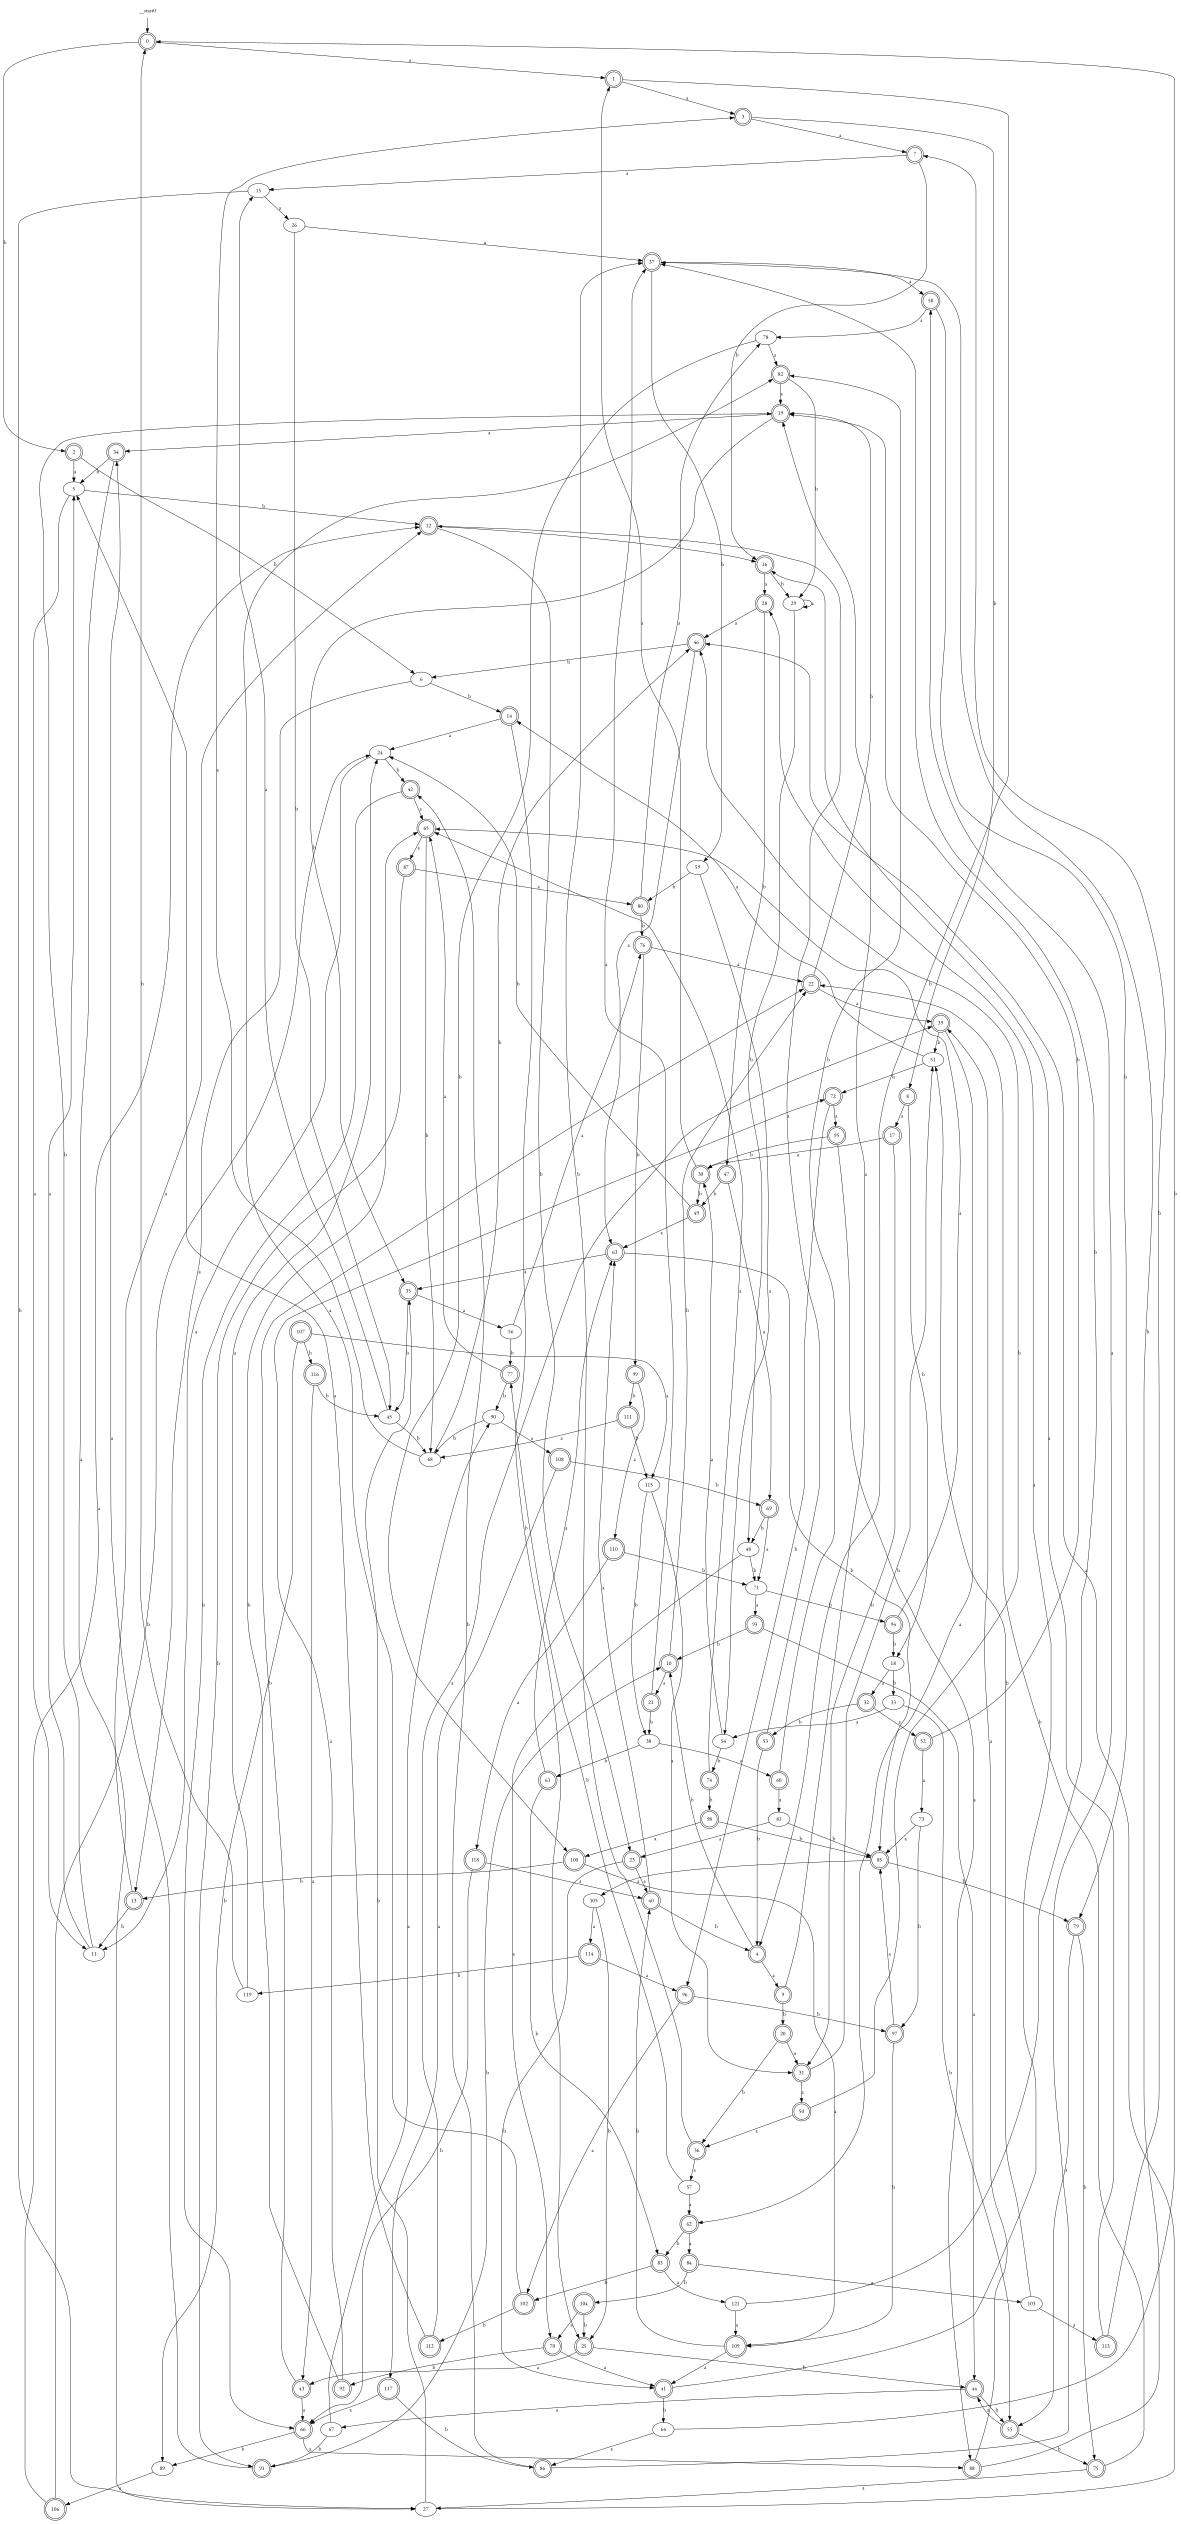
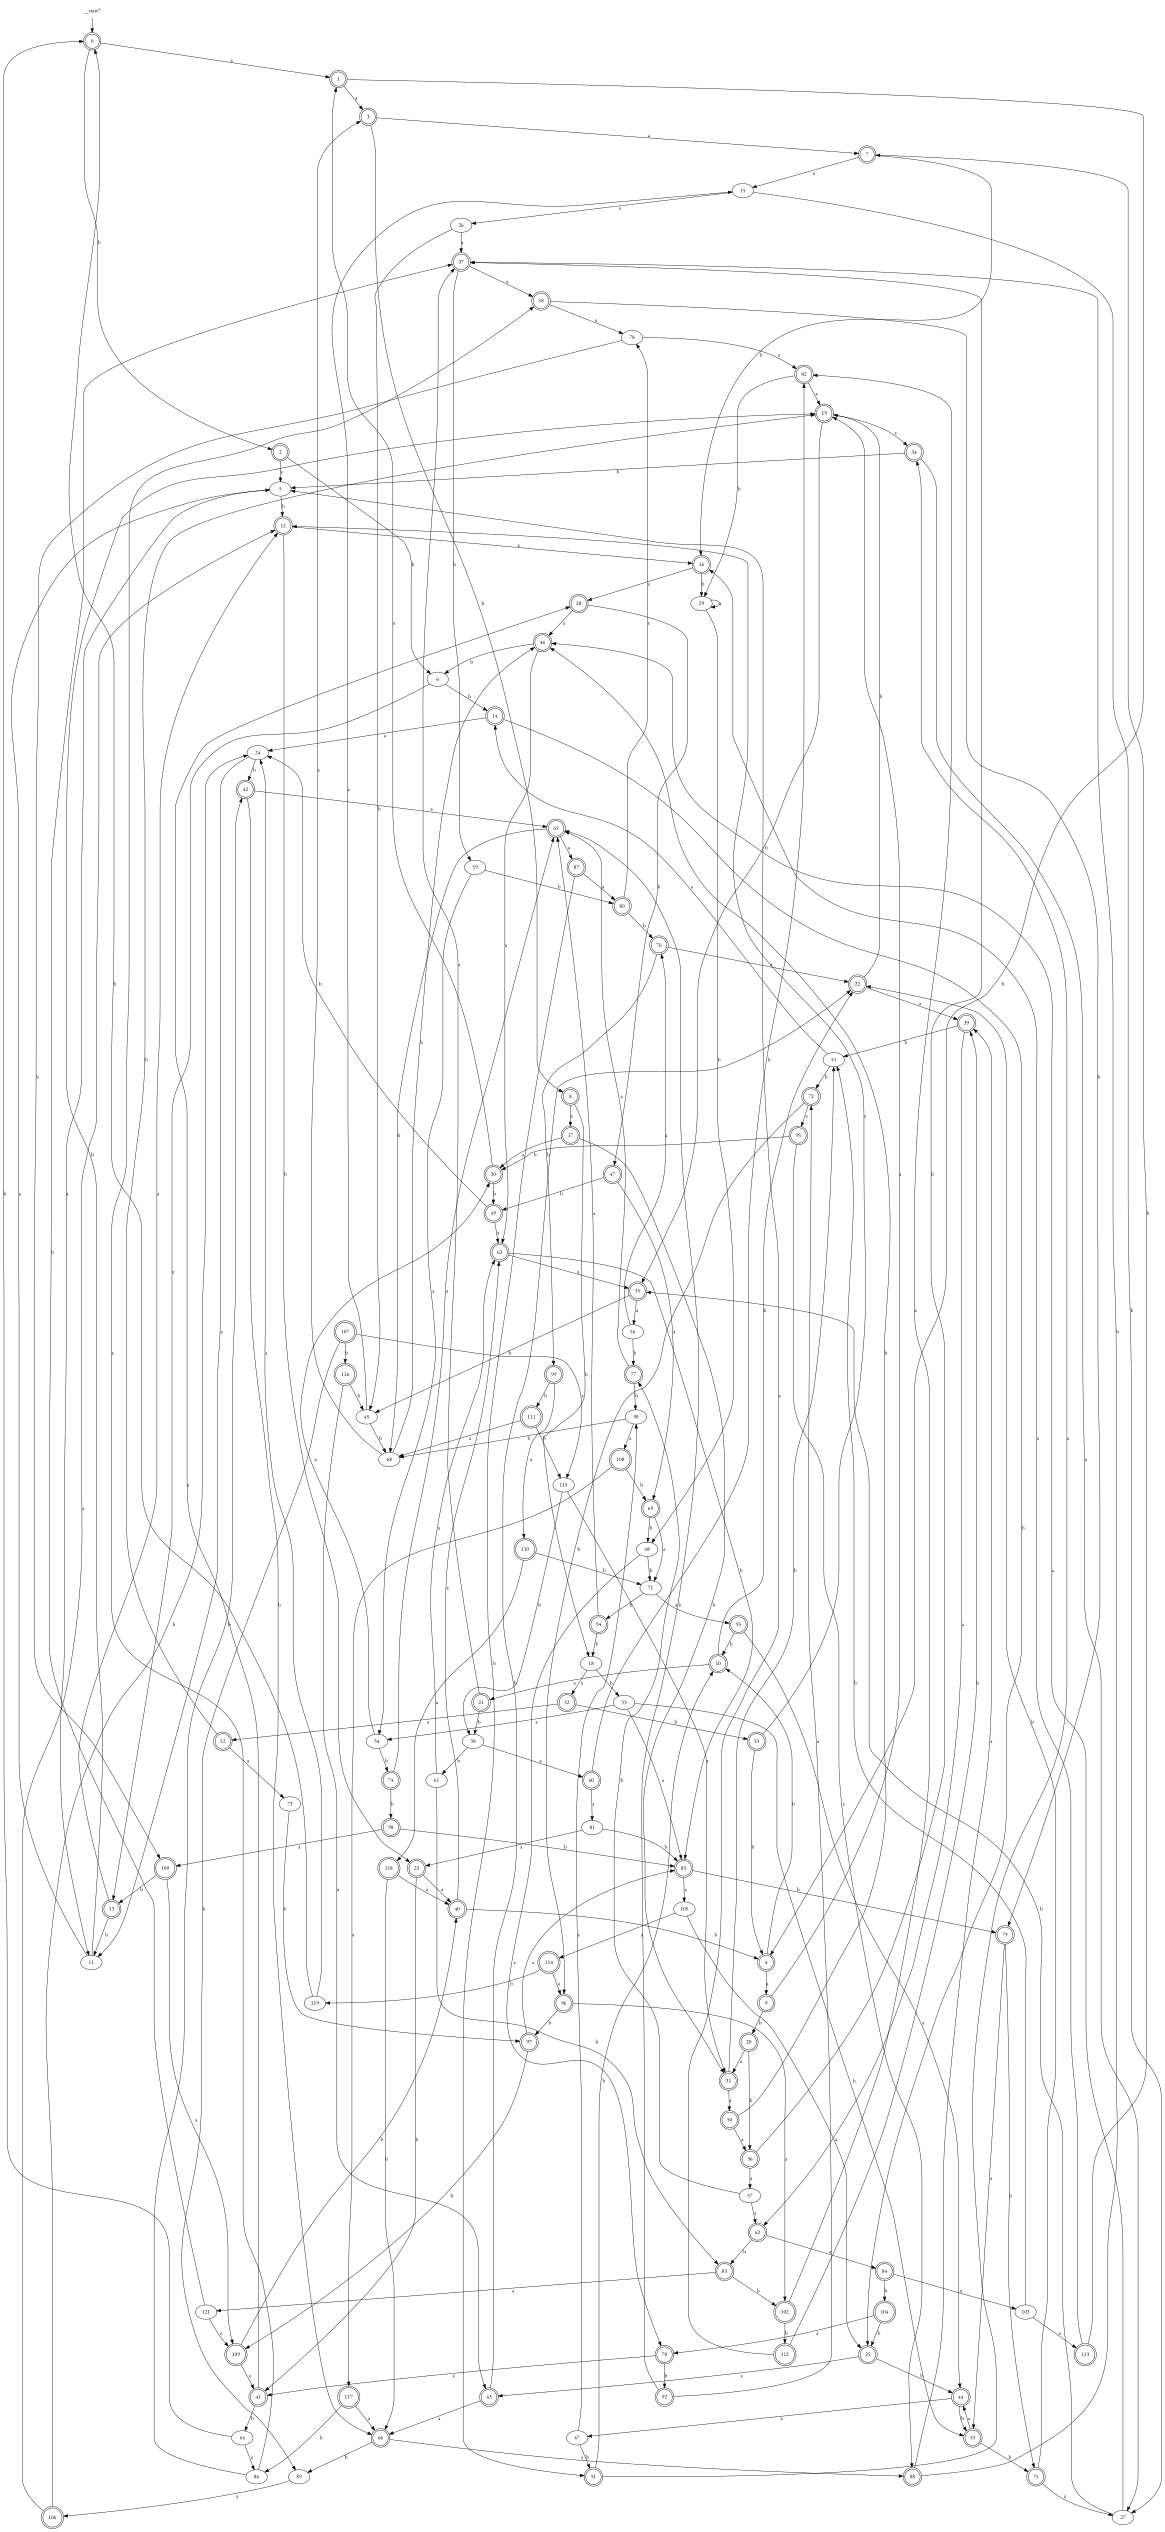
node "__start0": label "__start0" -> "__start7"
edge "112" -> "39": label "a" -> "b"
node "61": shape doublecircle -> ellipse
edge "73" -> "85": now "33" -> "85"
edge "105" -> "25": label "b" -> "a"
node "86": shape doublecircle -> ellipse
